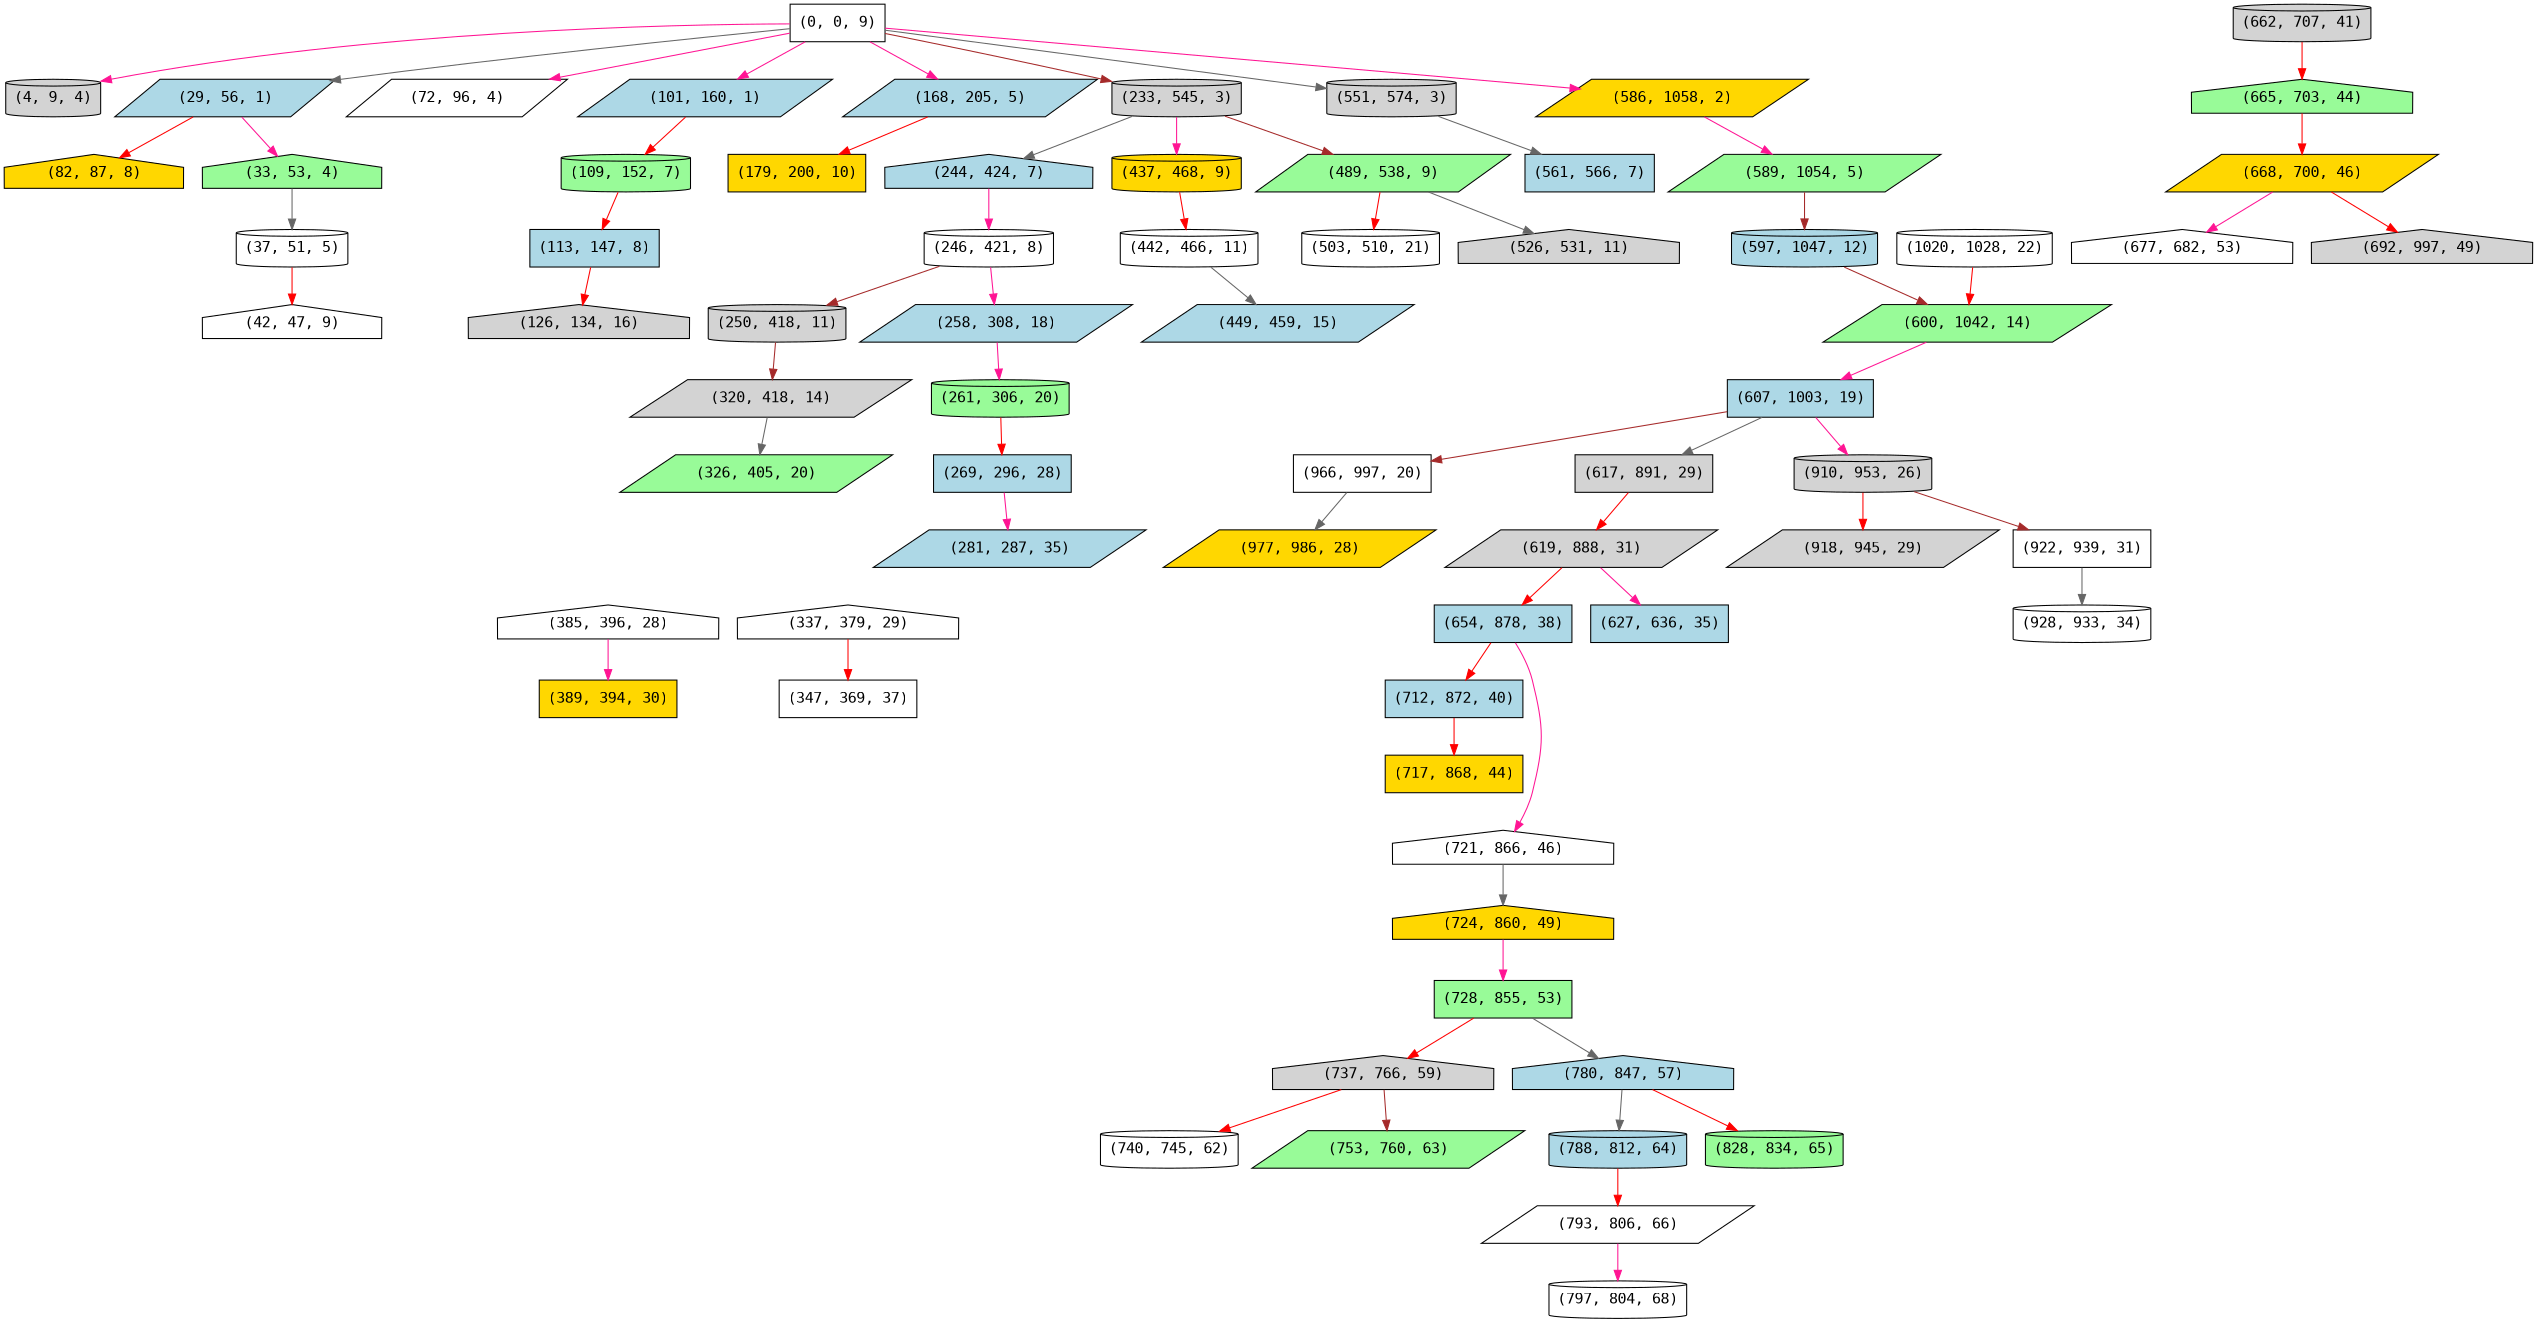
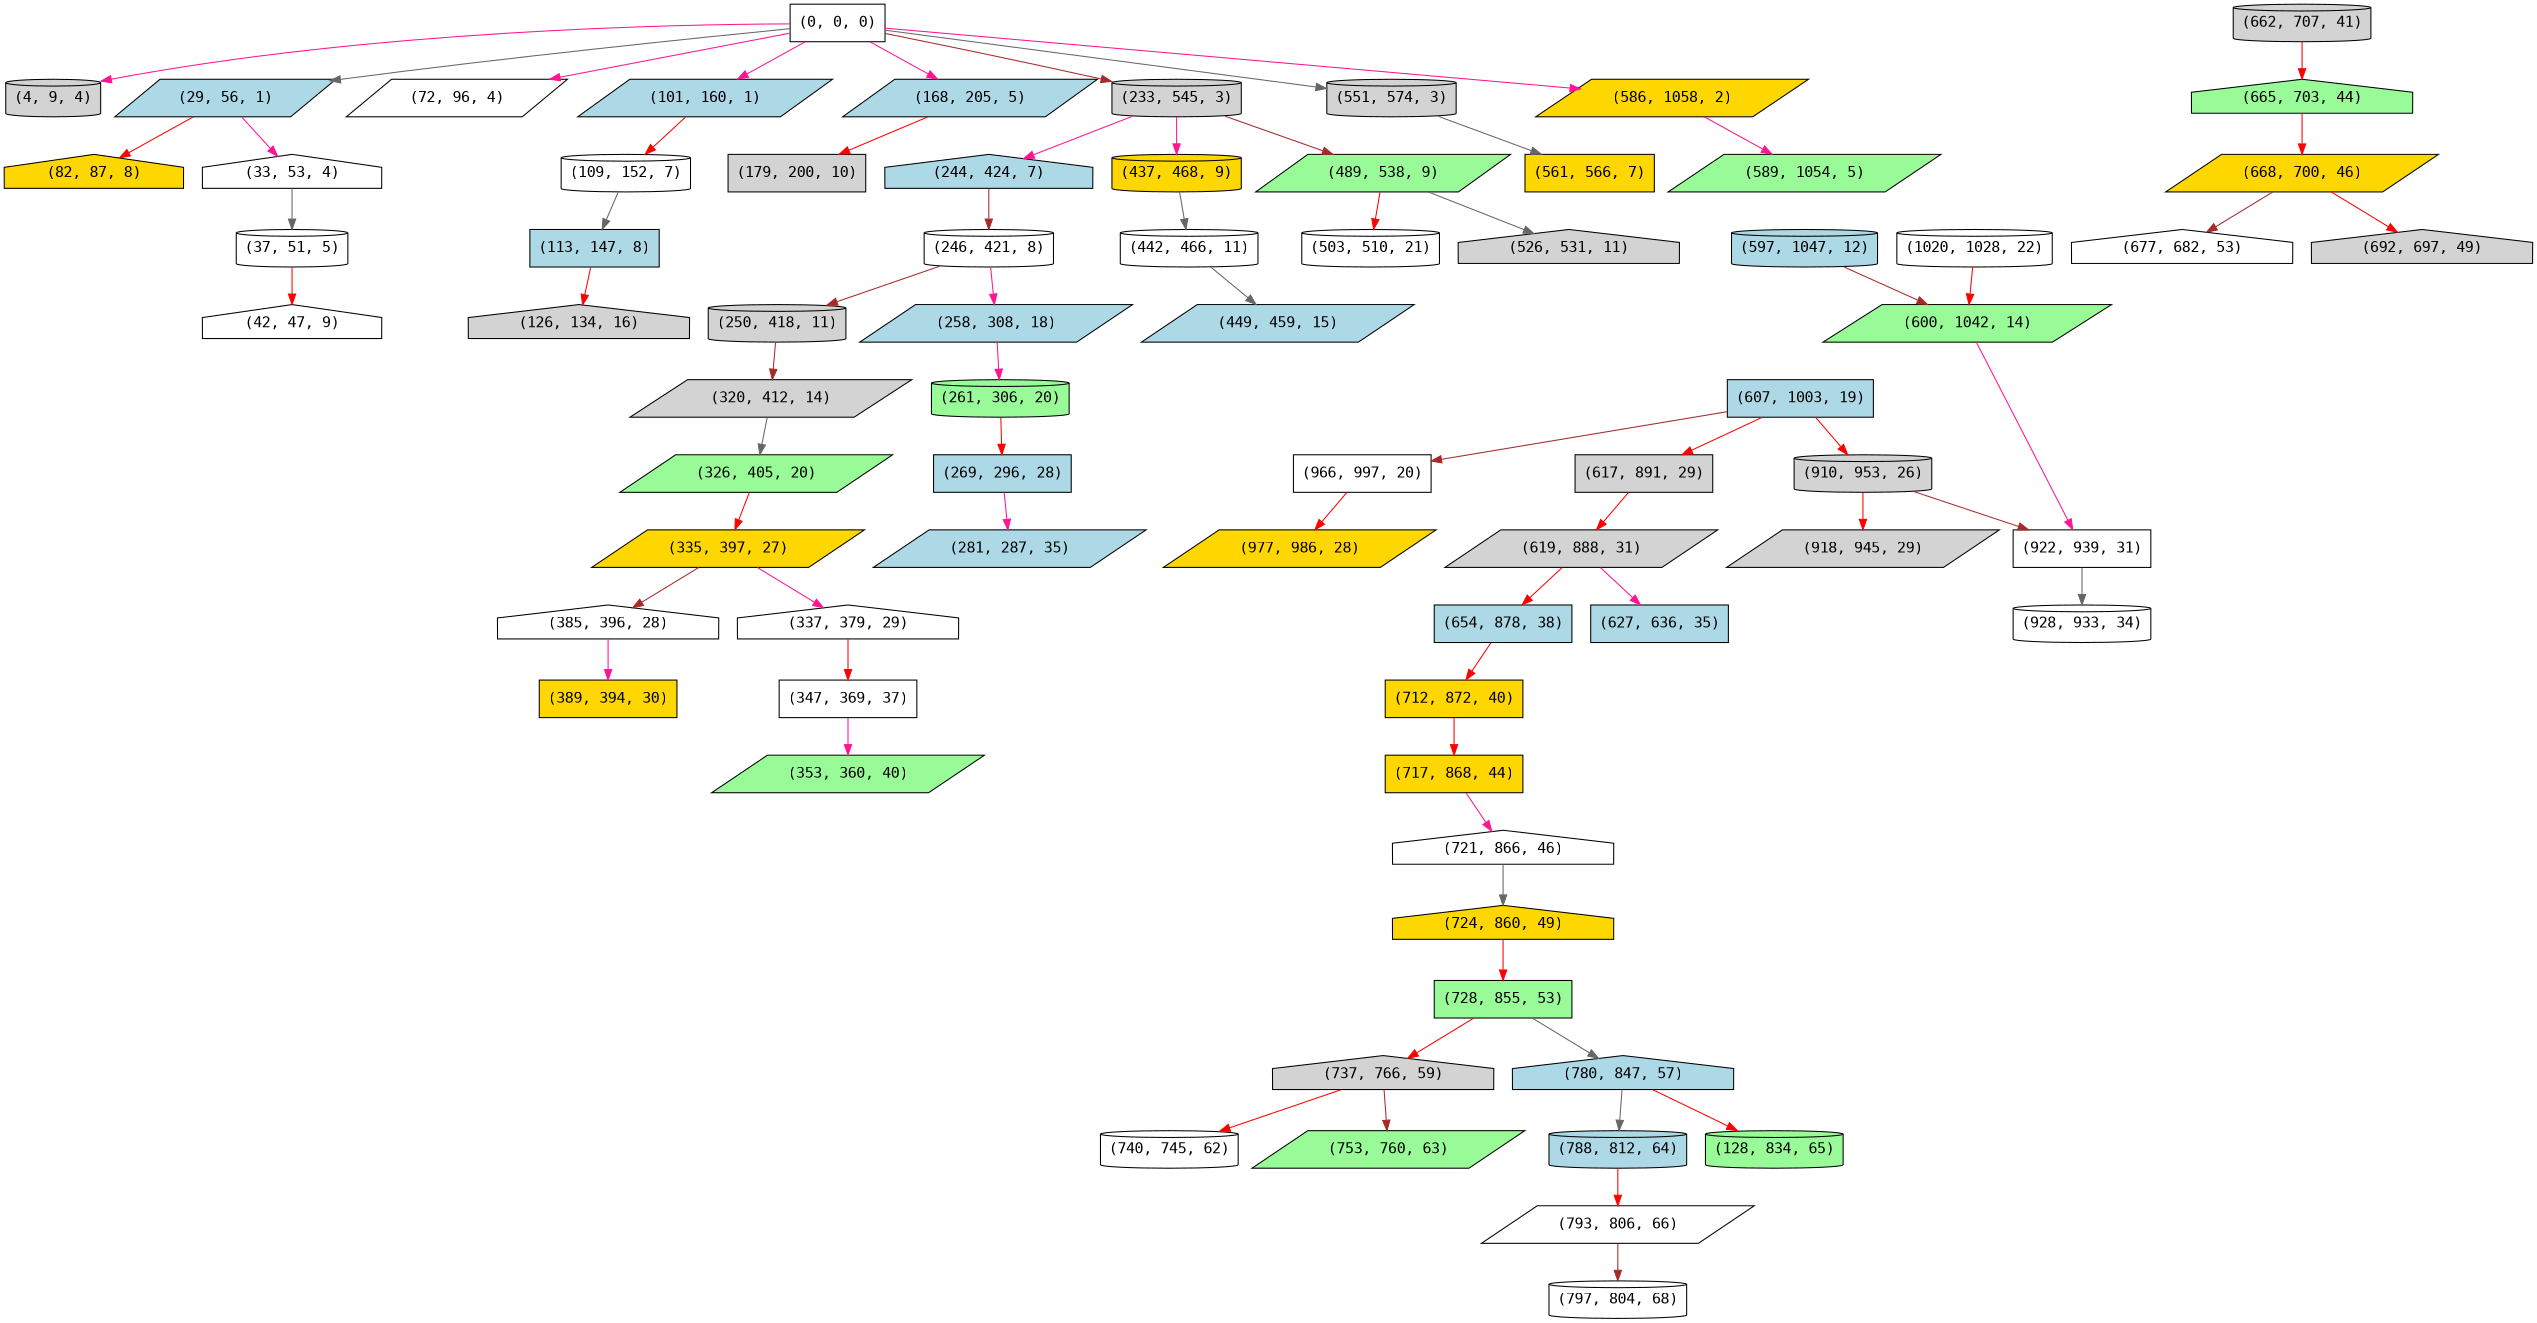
node "(0, 0, 9)": label "(0, 0, 9)" -> "(0, 0, 0)"
edge "(233, 545, 3)" -> "(244, 424, 7)": color gray40 -> deeppink
node "(33, 53, 4)": fillcolor palegreen -> white
node "(109, 152, 7)": fillcolor palegreen -> white
node "(179, 200, 10)": fillcolor gold -> lightgrey
node "(561, 566, 7)": fillcolor lightblue -> gold
edge "(244, 424, 7)" -> "(246, 421, 8)": color deeppink -> brown
edge "(109, 152, 7)" -> "(113, 147, 8)": color red -> gray40
edge "(437, 468, 9)" -> "(442, 466, 11)": color red -> gray40
edge "(589, 1054, 5)" -> "(597, 1047, 12)": removed
edge "(668, 700, 46)" -> "(677, 682, 53)": color deeppink -> brown
node "(692, 997, 49)": label "(692, 997, 49)" -> "(692, 697, 49)"
edge "(600, 1042, 14)" -> "(607, 1003, 19)": now "(600, 1042, 14)" -> "(922, 939, 31)"
node "(320, 418, 14)": label "(320, 418, 14)" -> "(320, 412, 14)"
edge "(607, 1003, 19)" -> "(910, 953, 26)": color deeppink -> red
edge "(607, 1003, 19)" -> "(617, 891, 29)": color gray40 -> red
edge "(966, 997, 20)" -> "(977, 986, 28)": color gray40 -> red
node "(335, 397, 27)": added
node "(712, 872, 40)": fillcolor lightblue -> gold
edge "(654, 878, 38)" -> "(721, 866, 46)": now "(717, 868, 44)" -> "(721, 866, 46)"
node "(353, 360, 40)": added
edge "(724, 860, 49)" -> "(728, 855, 53)": color deeppink -> red
node "(828, 834, 65)": label "(828, 834, 65)" -> "(128, 834, 65)"
edge "(793, 806, 66)" -> "(797, 804, 68)": color deeppink -> brown
